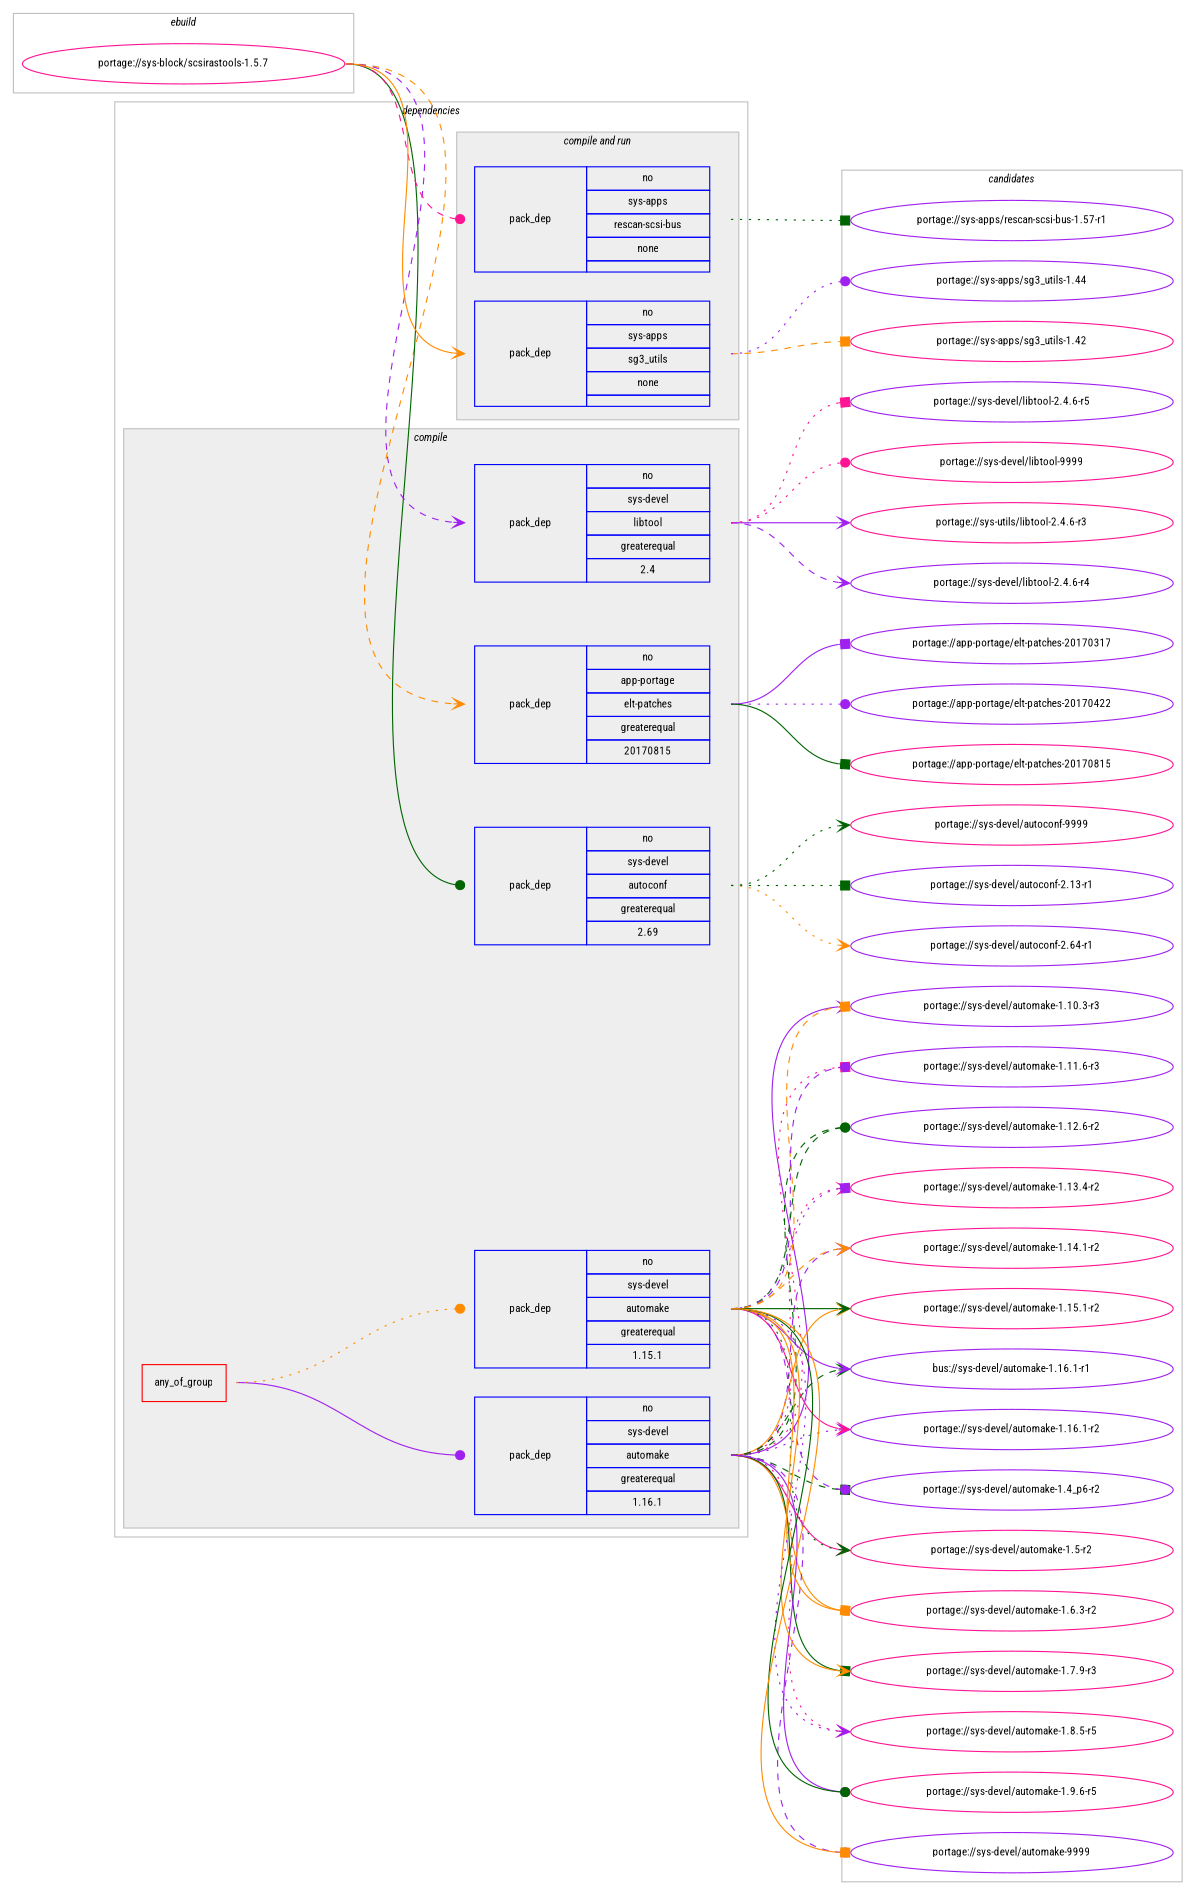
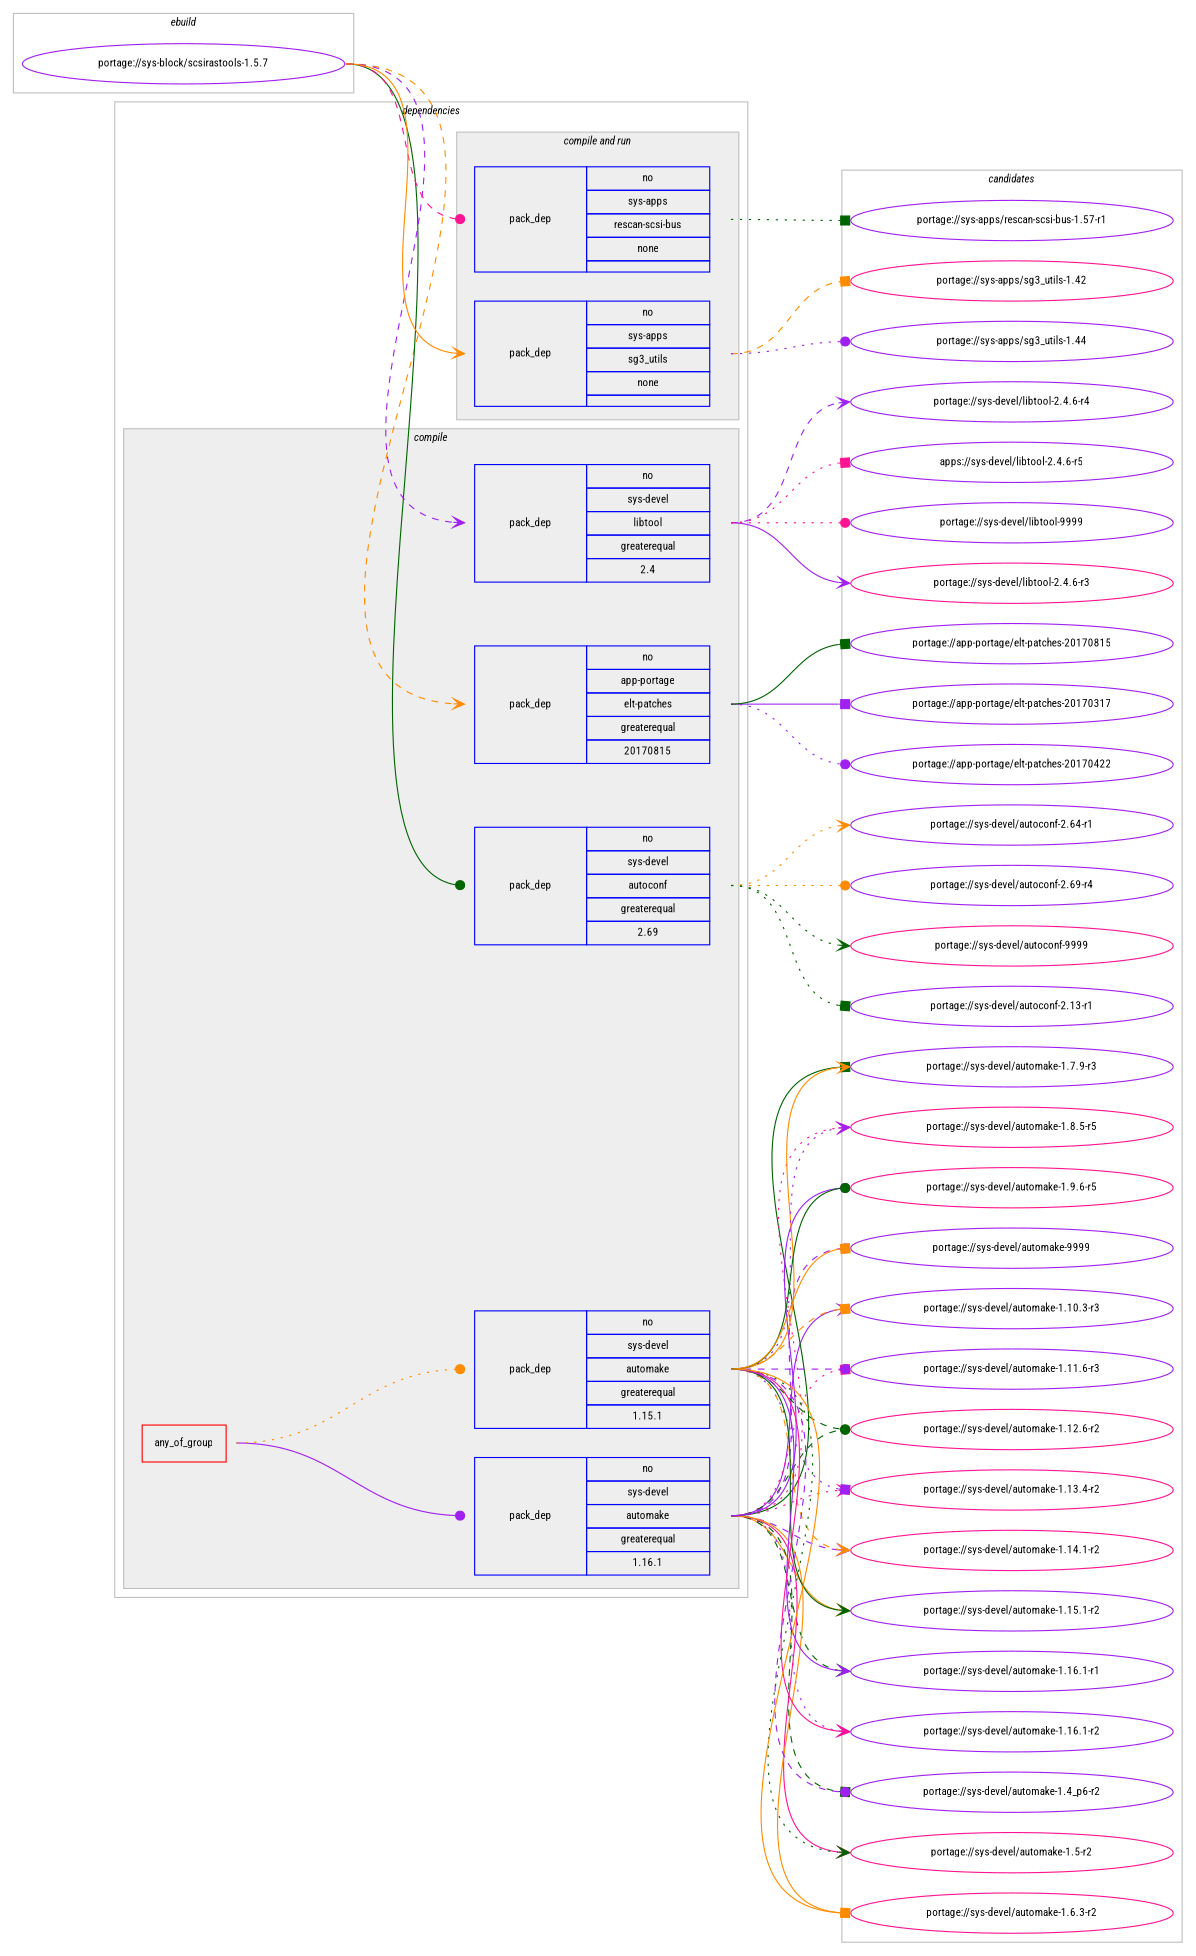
node "portage://sys-block/scsirastools-1.5.7": color deeppink -> purple
node "portage://sys-devel/libtool-2.4.6-r5": label "portage://sys-devel/libtool-2.4.6-r5" -> "apps://sys-devel/libtool-2.4.6-r5"
node "portage://sys-devel/libtool-9999": color deeppink -> purple
node "portage://sys-utils/libtool-2.4.6-r3": label "portage://sys-utils/libtool-2.4.6-r3" -> "portage://sys-devel/libtool-2.4.6-r3"
node "portage://app-portage/elt-patches-20170815": color deeppink -> purple
node "portage://sys-devel/autoconf-2.69-r4": added
node "portage://sys-devel/automake-1.12.6-r2": color purple -> deeppink
node "portage://sys-devel/automake-1.15.1-r2": color deeppink -> purple
node "bus://sys-devel/automake-1.16.1-r1": label "bus://sys-devel/automake-1.16.1-r1" -> "portage://sys-devel/automake-1.16.1-r1"
node "portage://sys-devel/automake-1.7.9-r3": color deeppink -> purple
